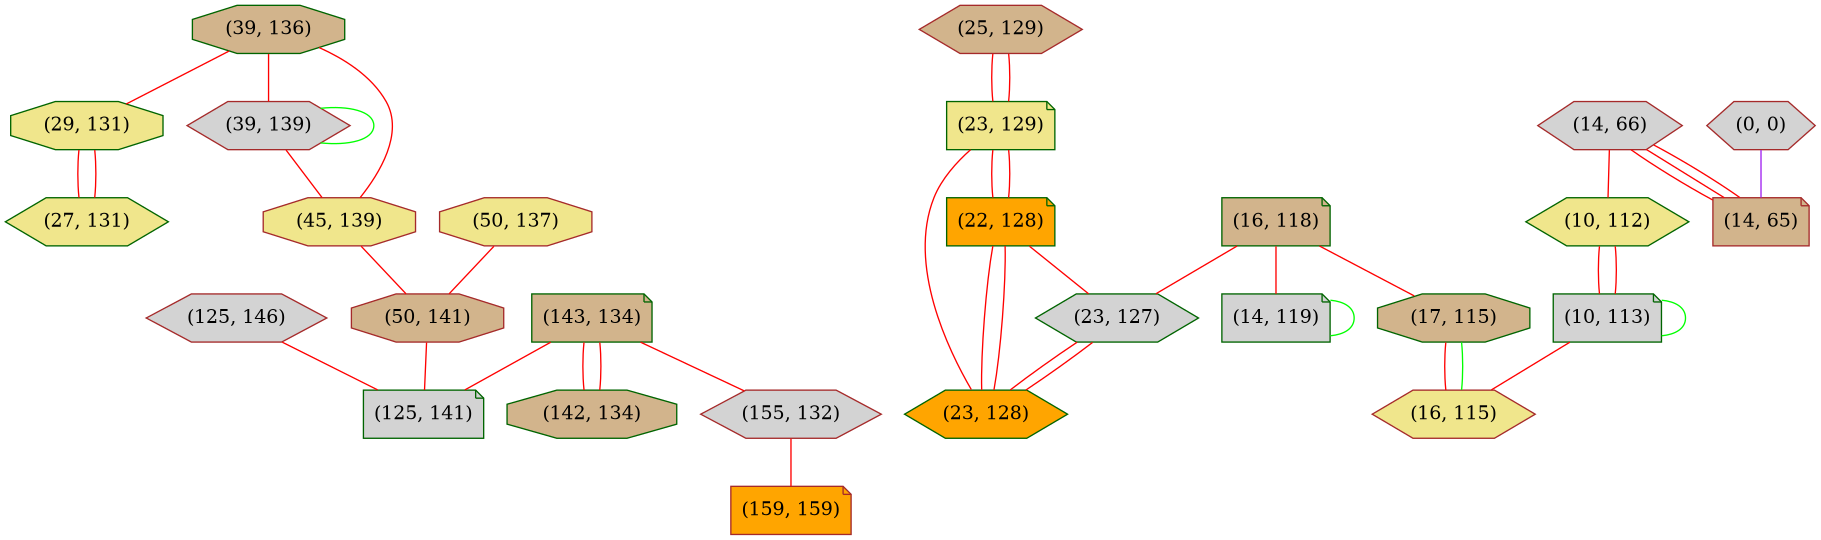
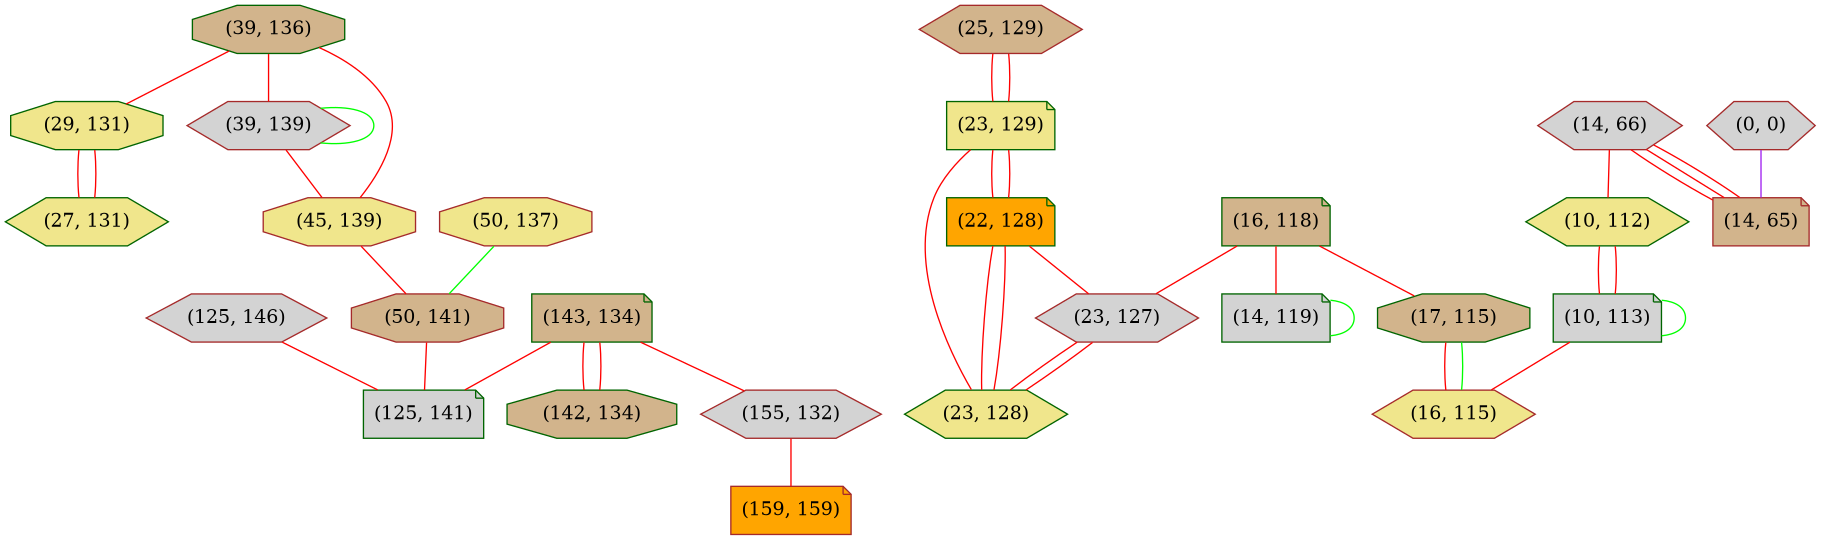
edge "(50, 137)" -- "(50, 141)": color red -> green
node "(23, 127)": color darkgreen -> brown
node "(23, 128)": fillcolor orange -> khaki
